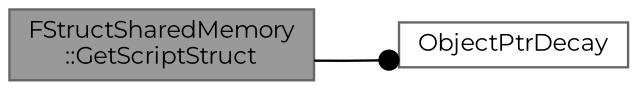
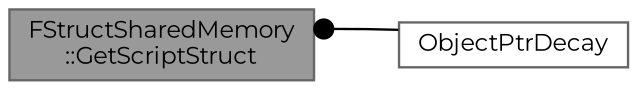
edge "FStructSharedMemory ::GetScriptStruct" -> "ObjectPtrDecay": reversed
